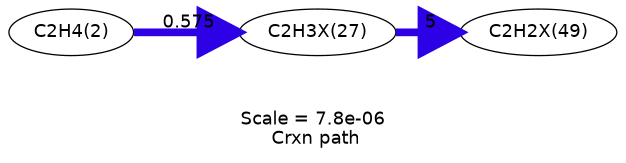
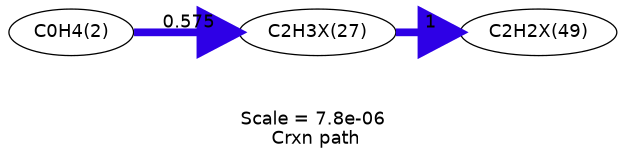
edge "C2H3X(27)" -> "C2H2X(49)": label " 5" -> " 1"
node "C2H4(2)": label "C2H4(2)" -> "C0H4(2)"
